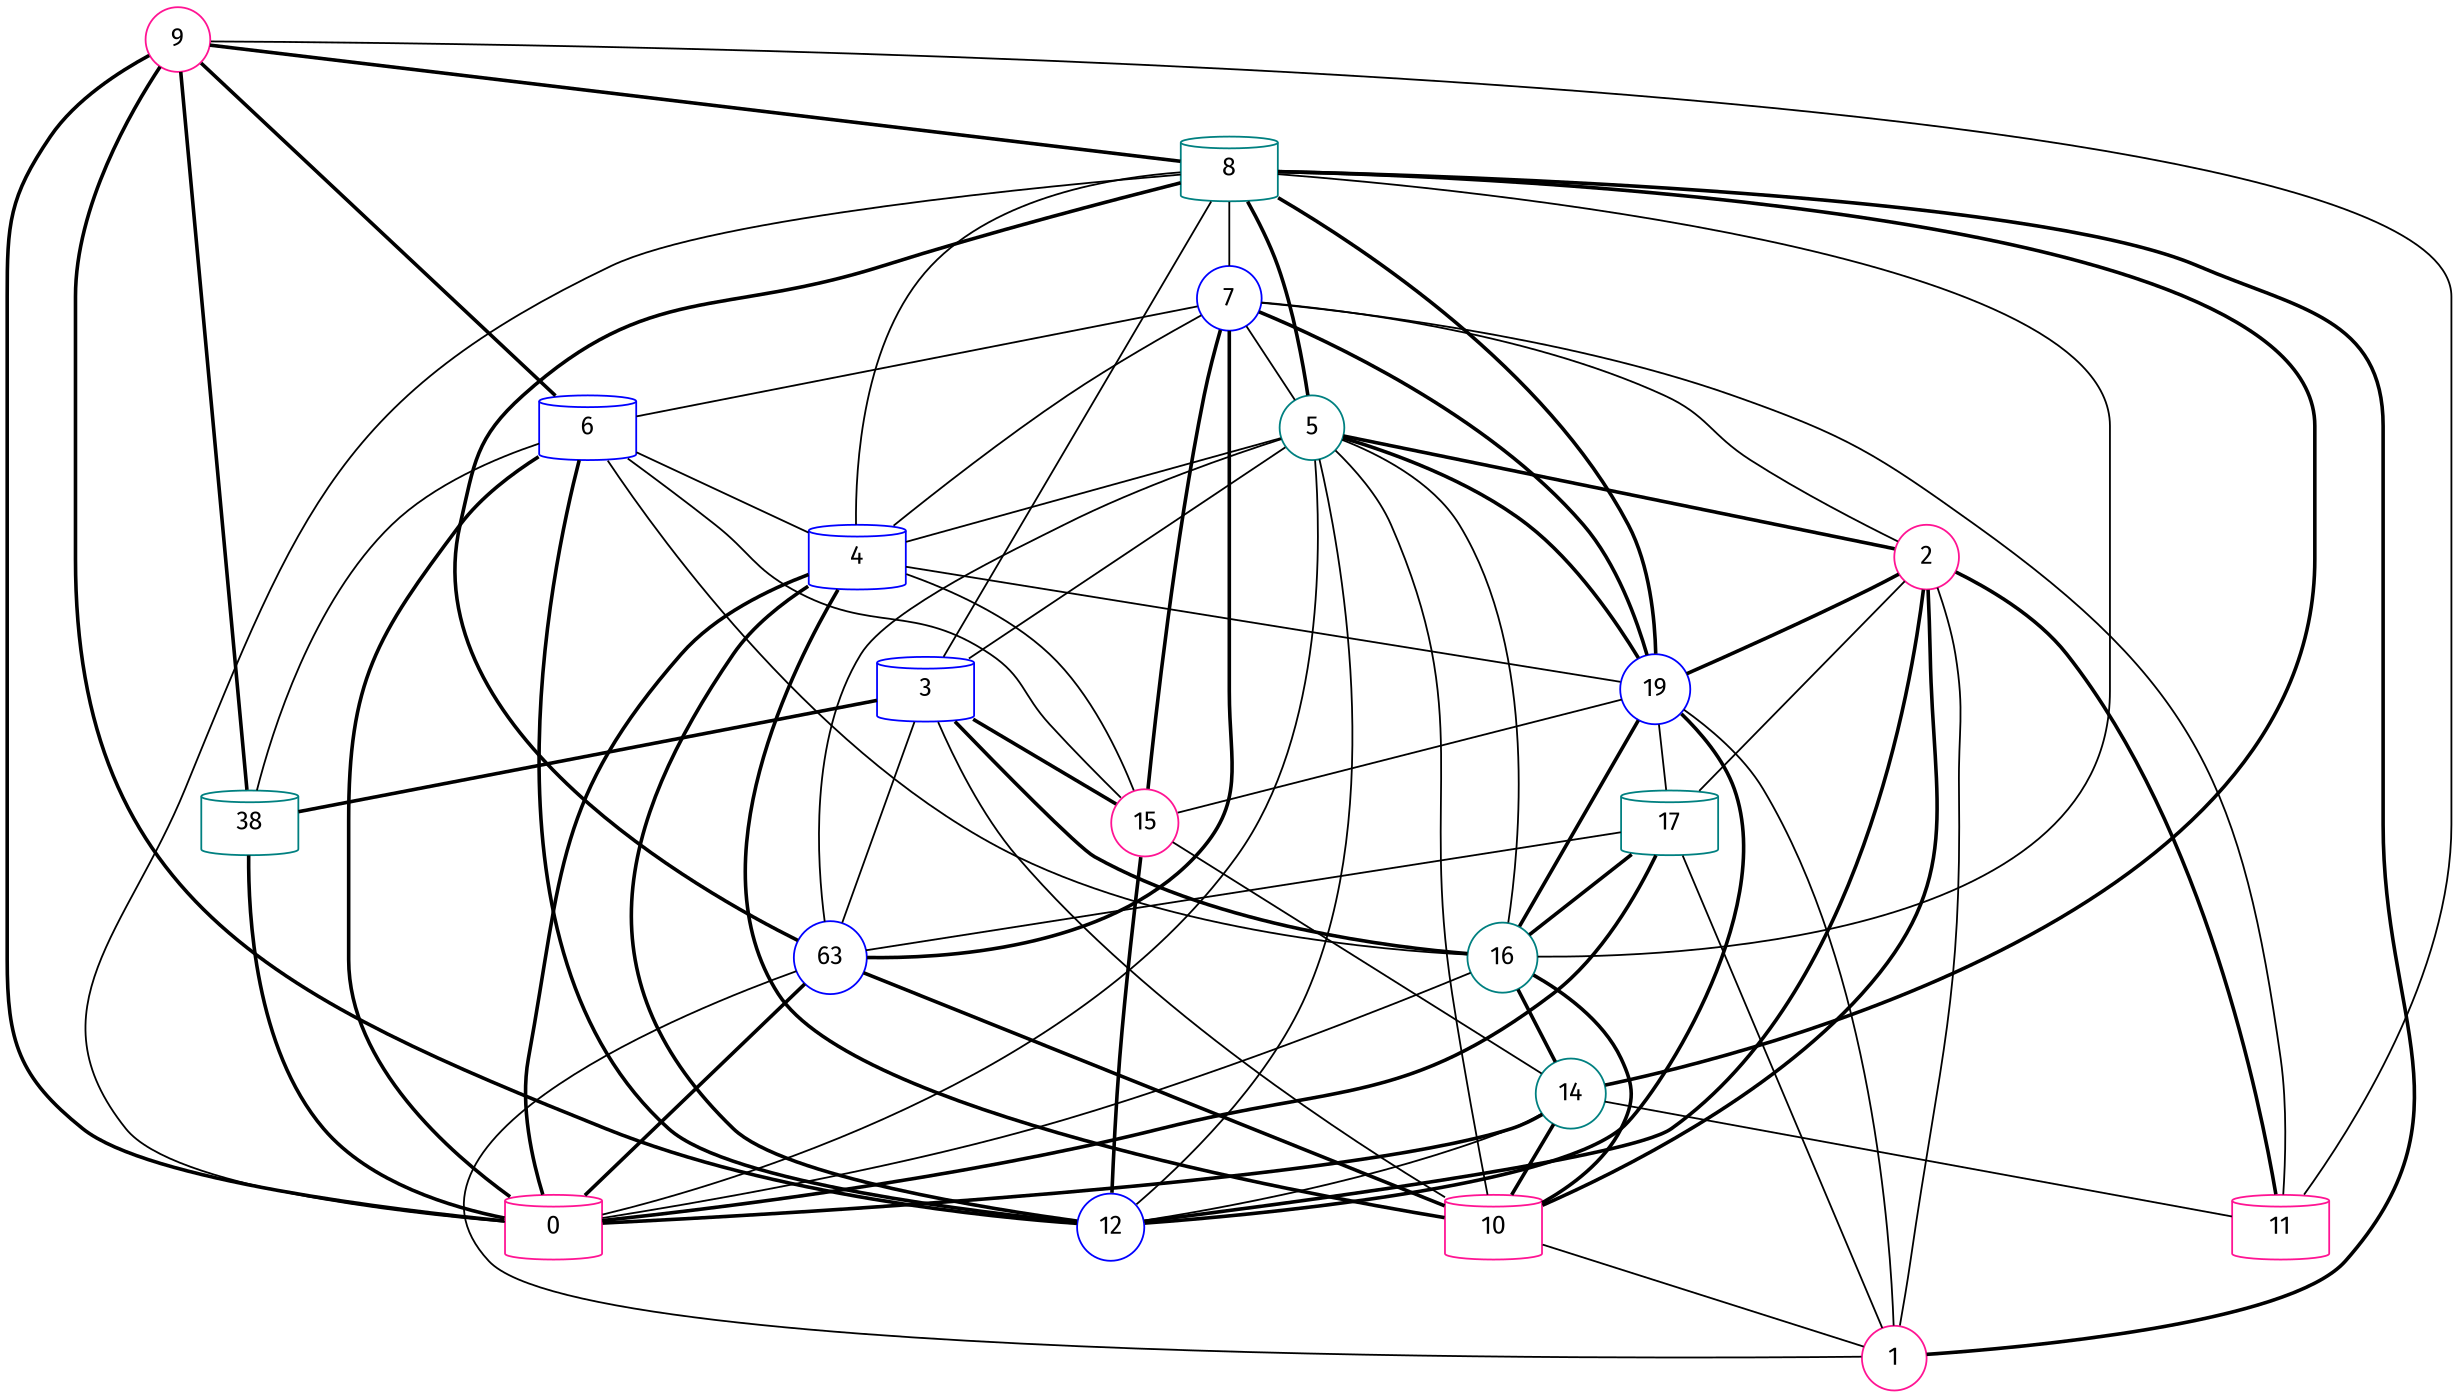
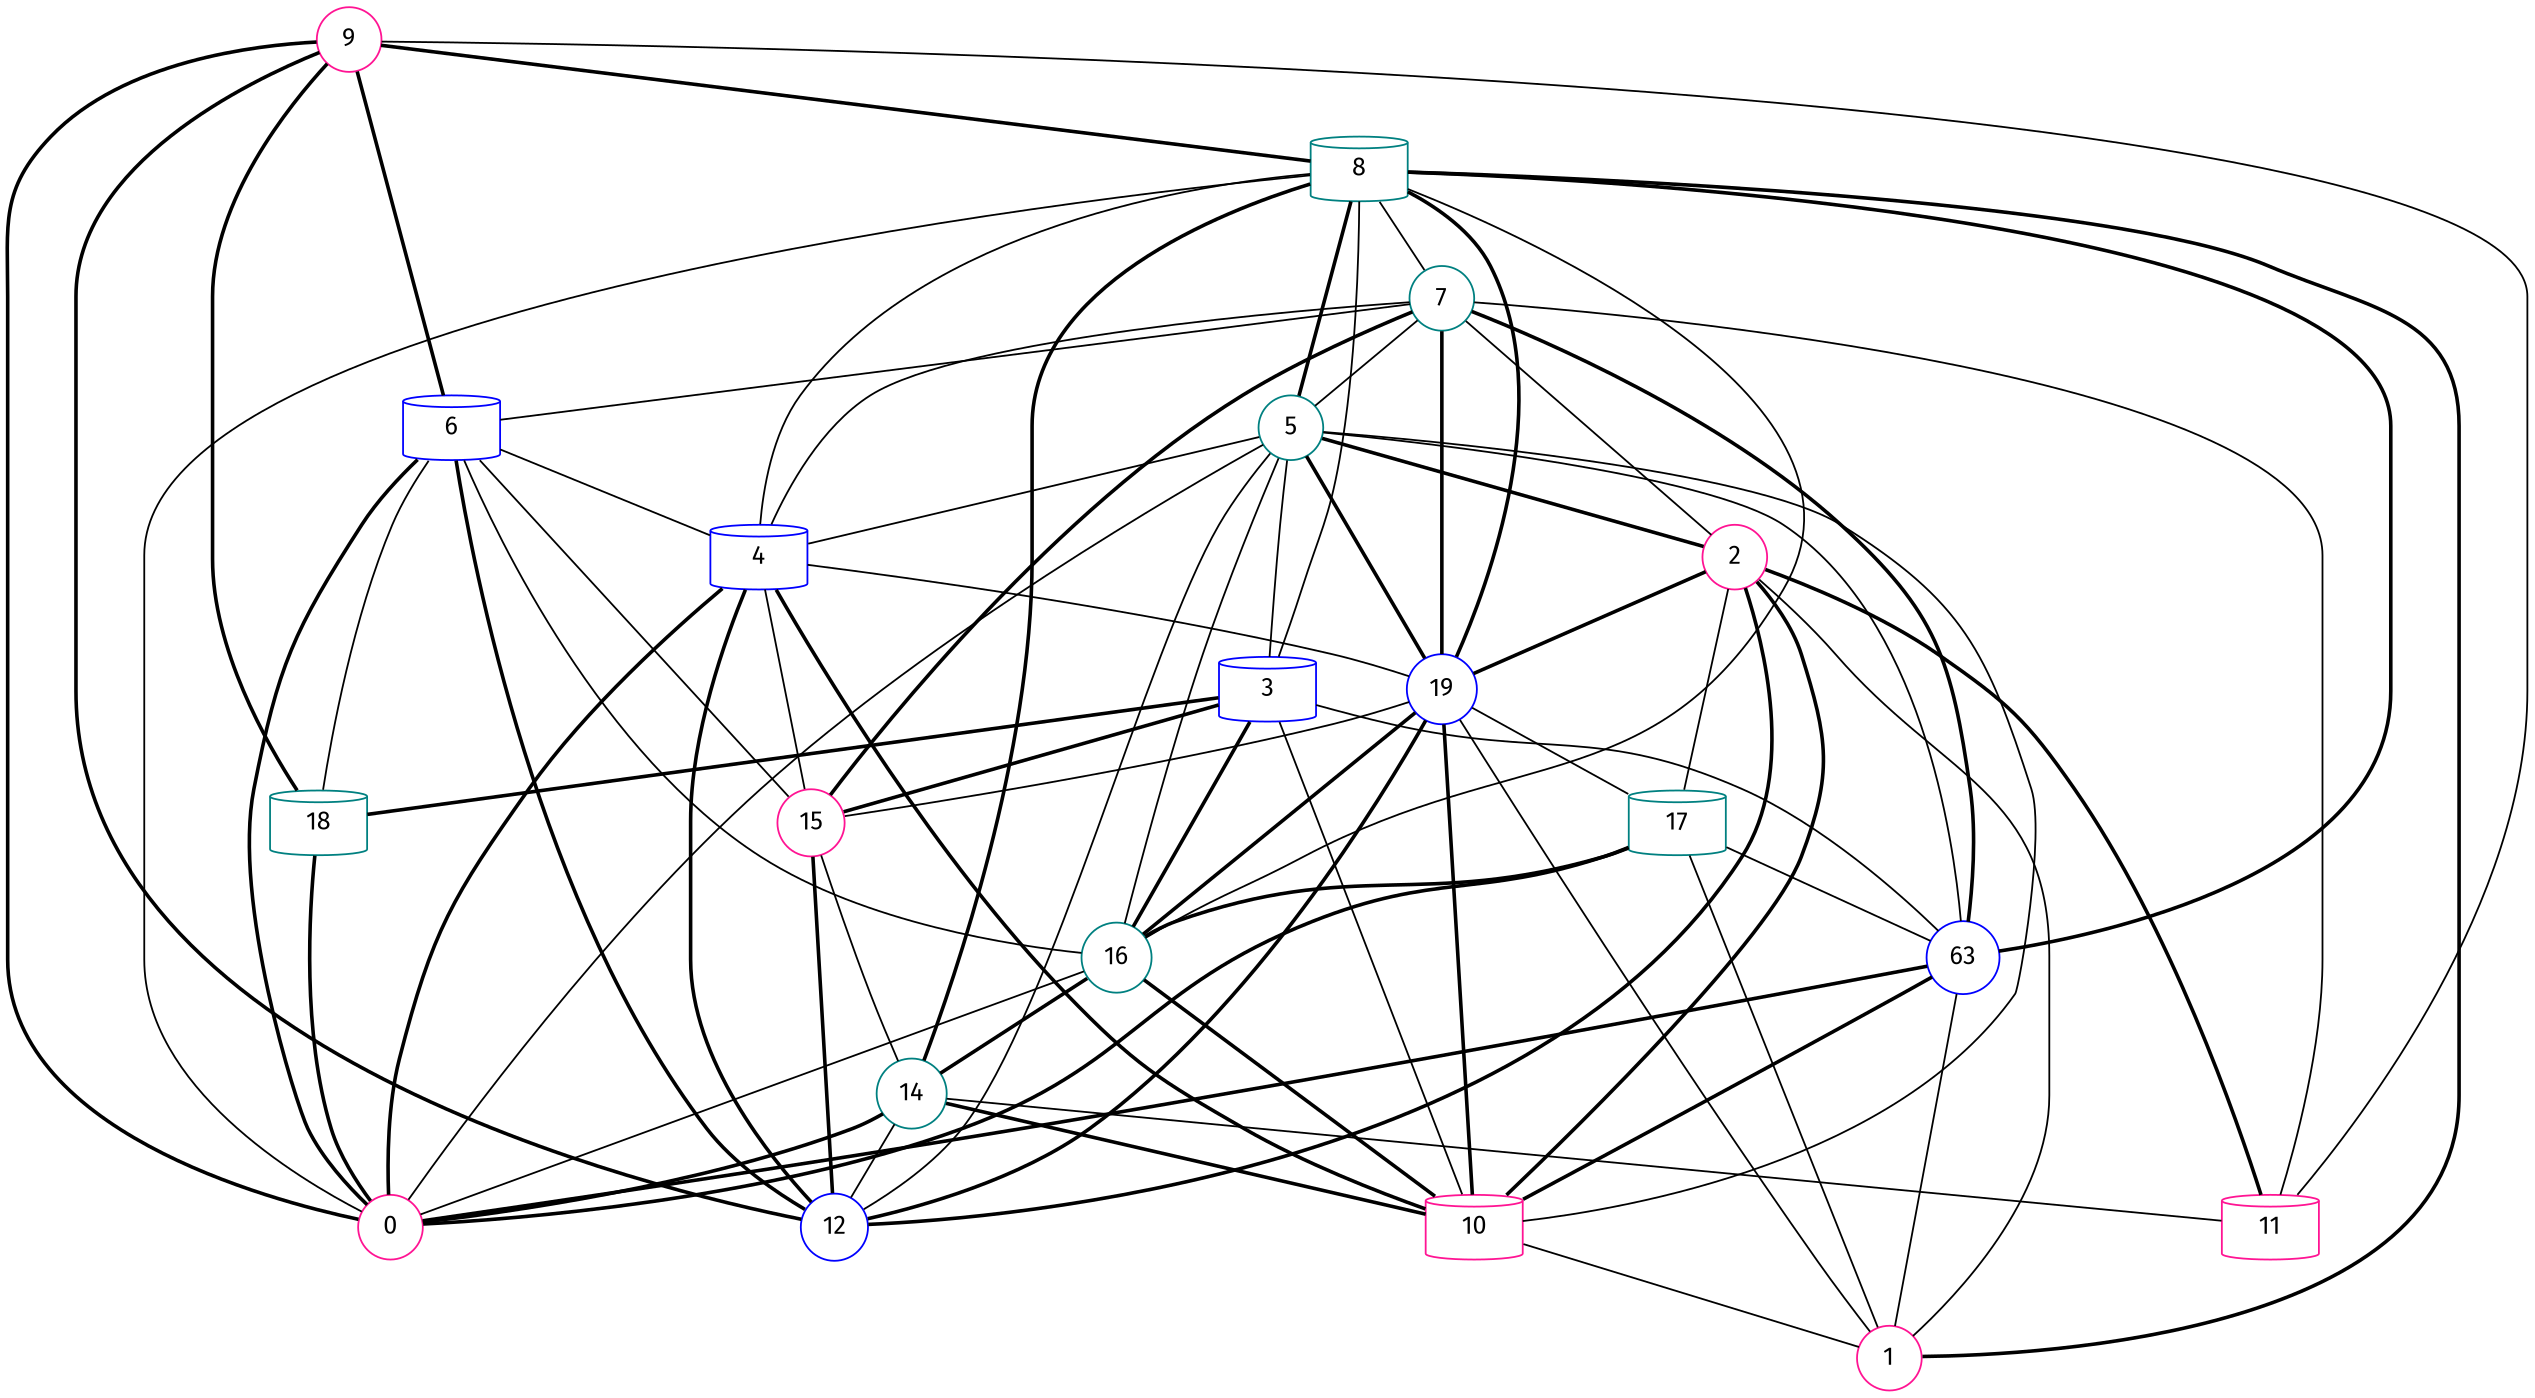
node "7": color blue -> teal
node "38": label "38" -> "18"
edge "19" -- "10": added
node "0": shape cylinder -> circle
